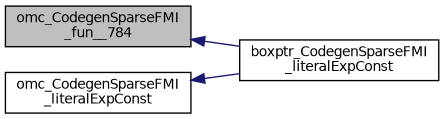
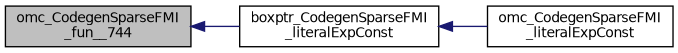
node "omc_CodegenSparseFMI _fun__784": label "omc_CodegenSparseFMI _fun__784" -> "omc_CodegenSparseFMI _fun__744"
edge "boxptr_CodegenSparseFMI _literalExpConst" -> "omc_CodegenSparseFMI _literalExpConst": reversed
